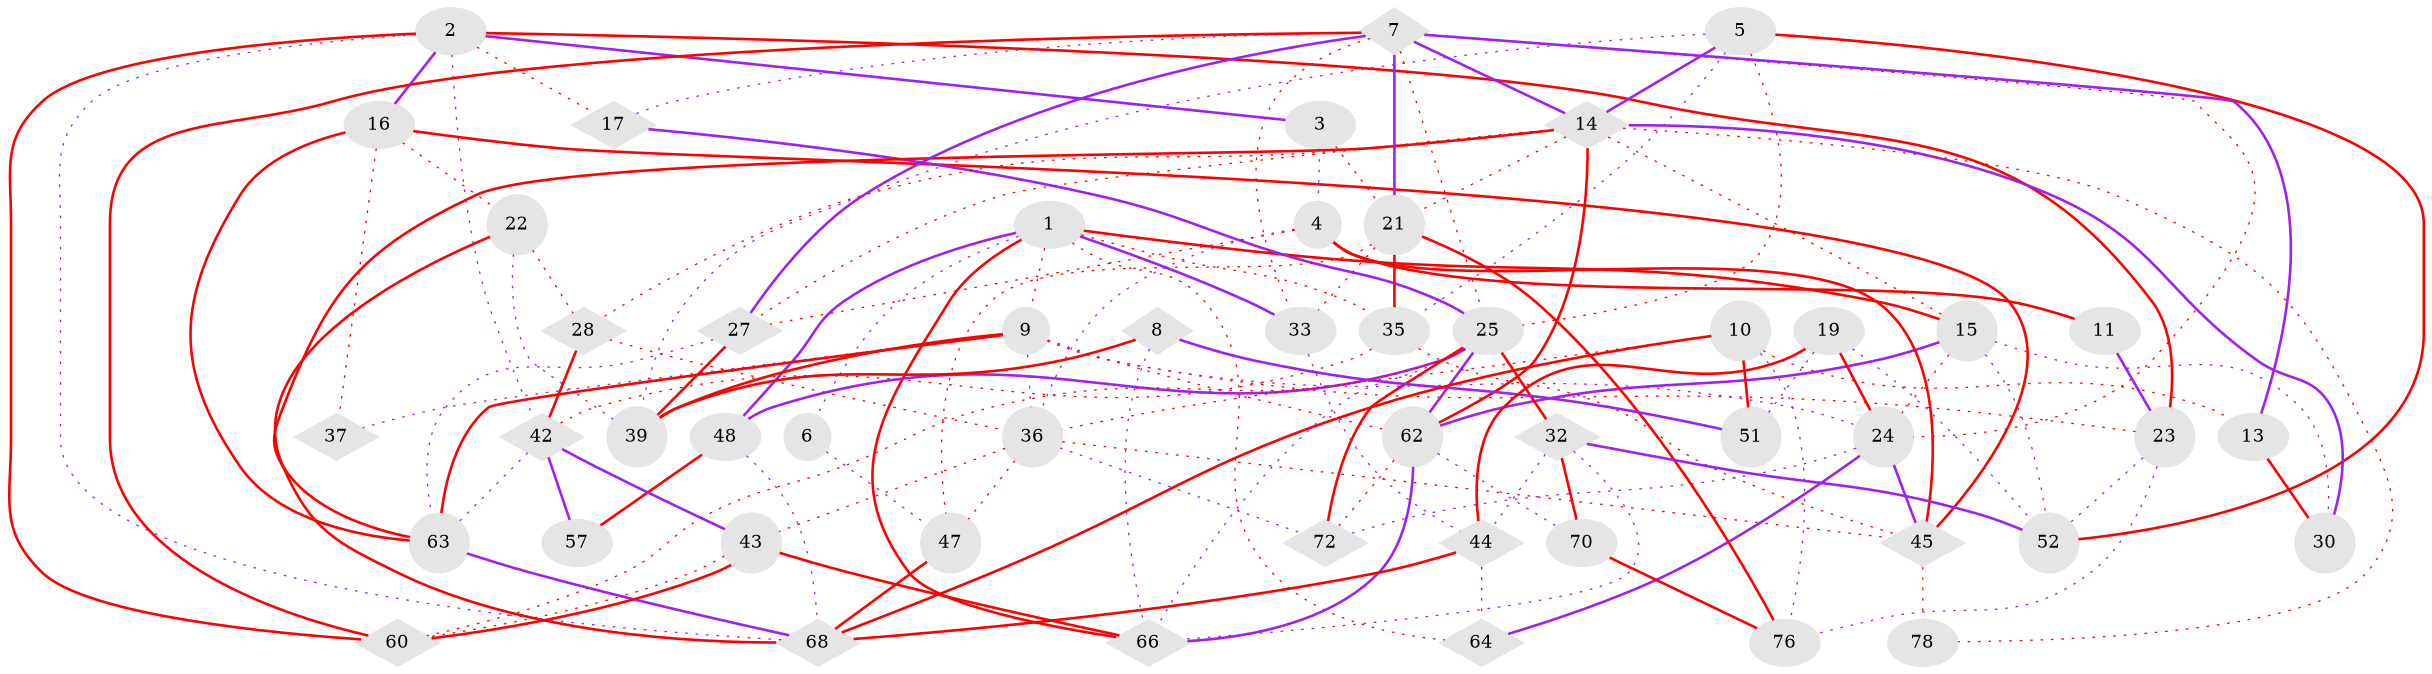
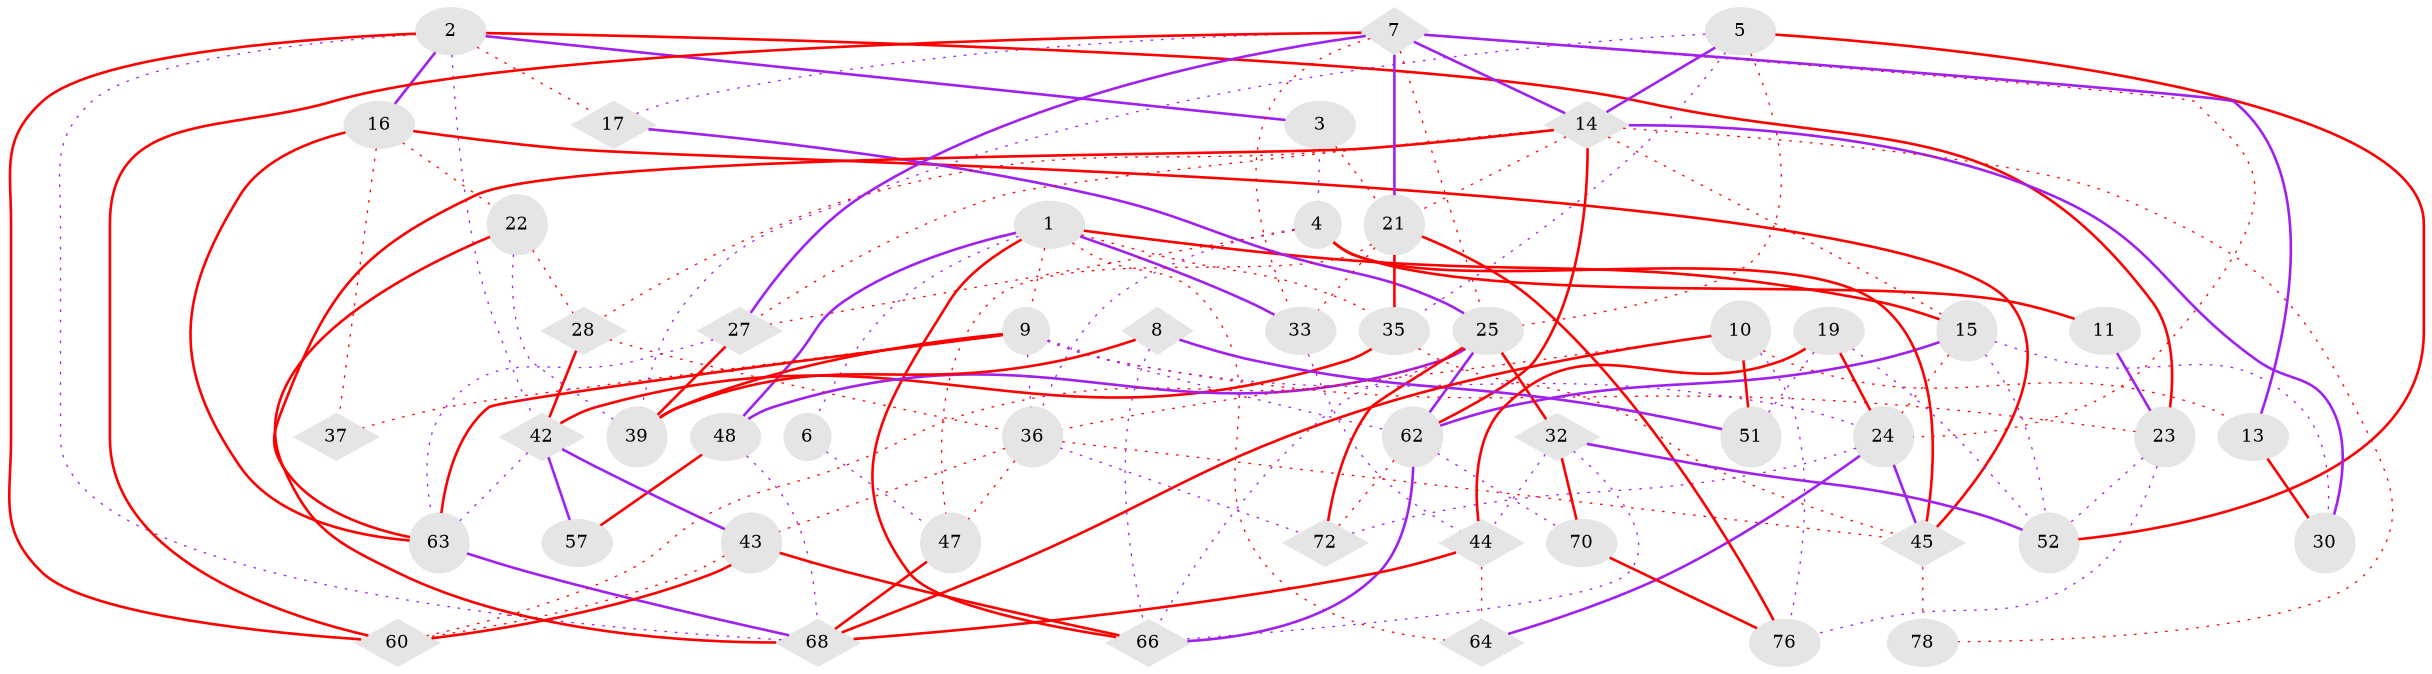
edge "9" -- "37": color purple -> red
edge "35" -- "42": style dotted -> bold
edge "9" -- "62": color red -> purple
